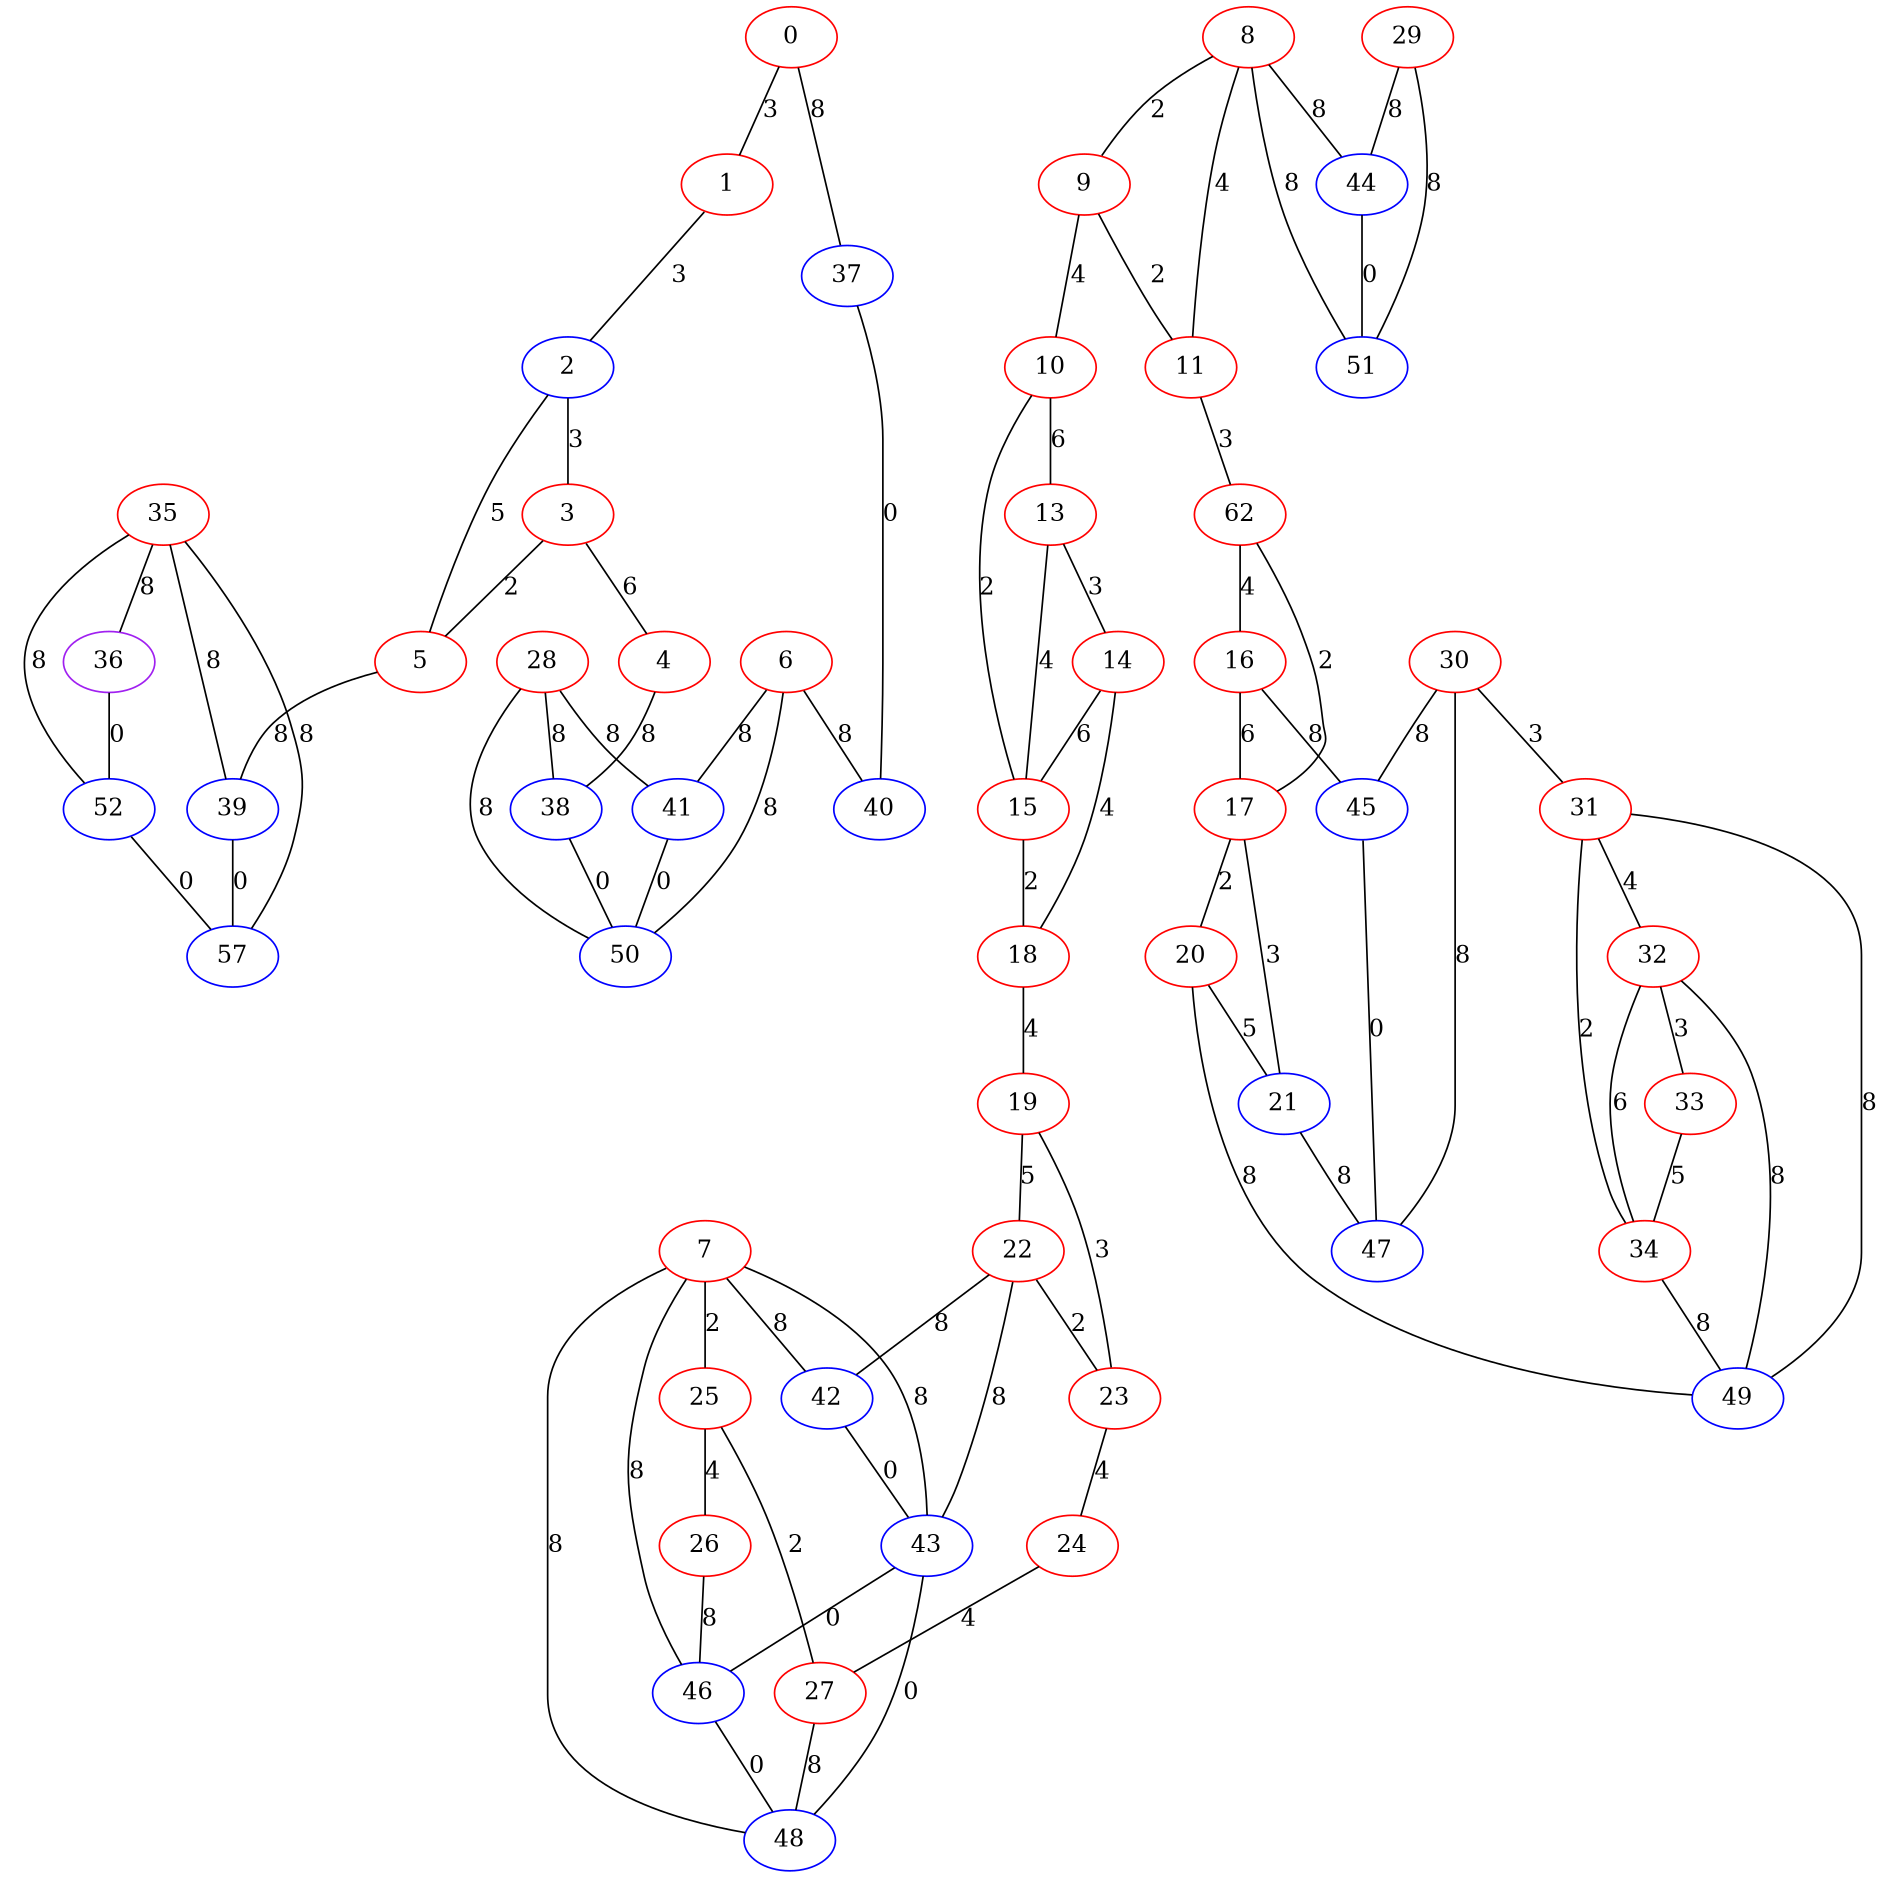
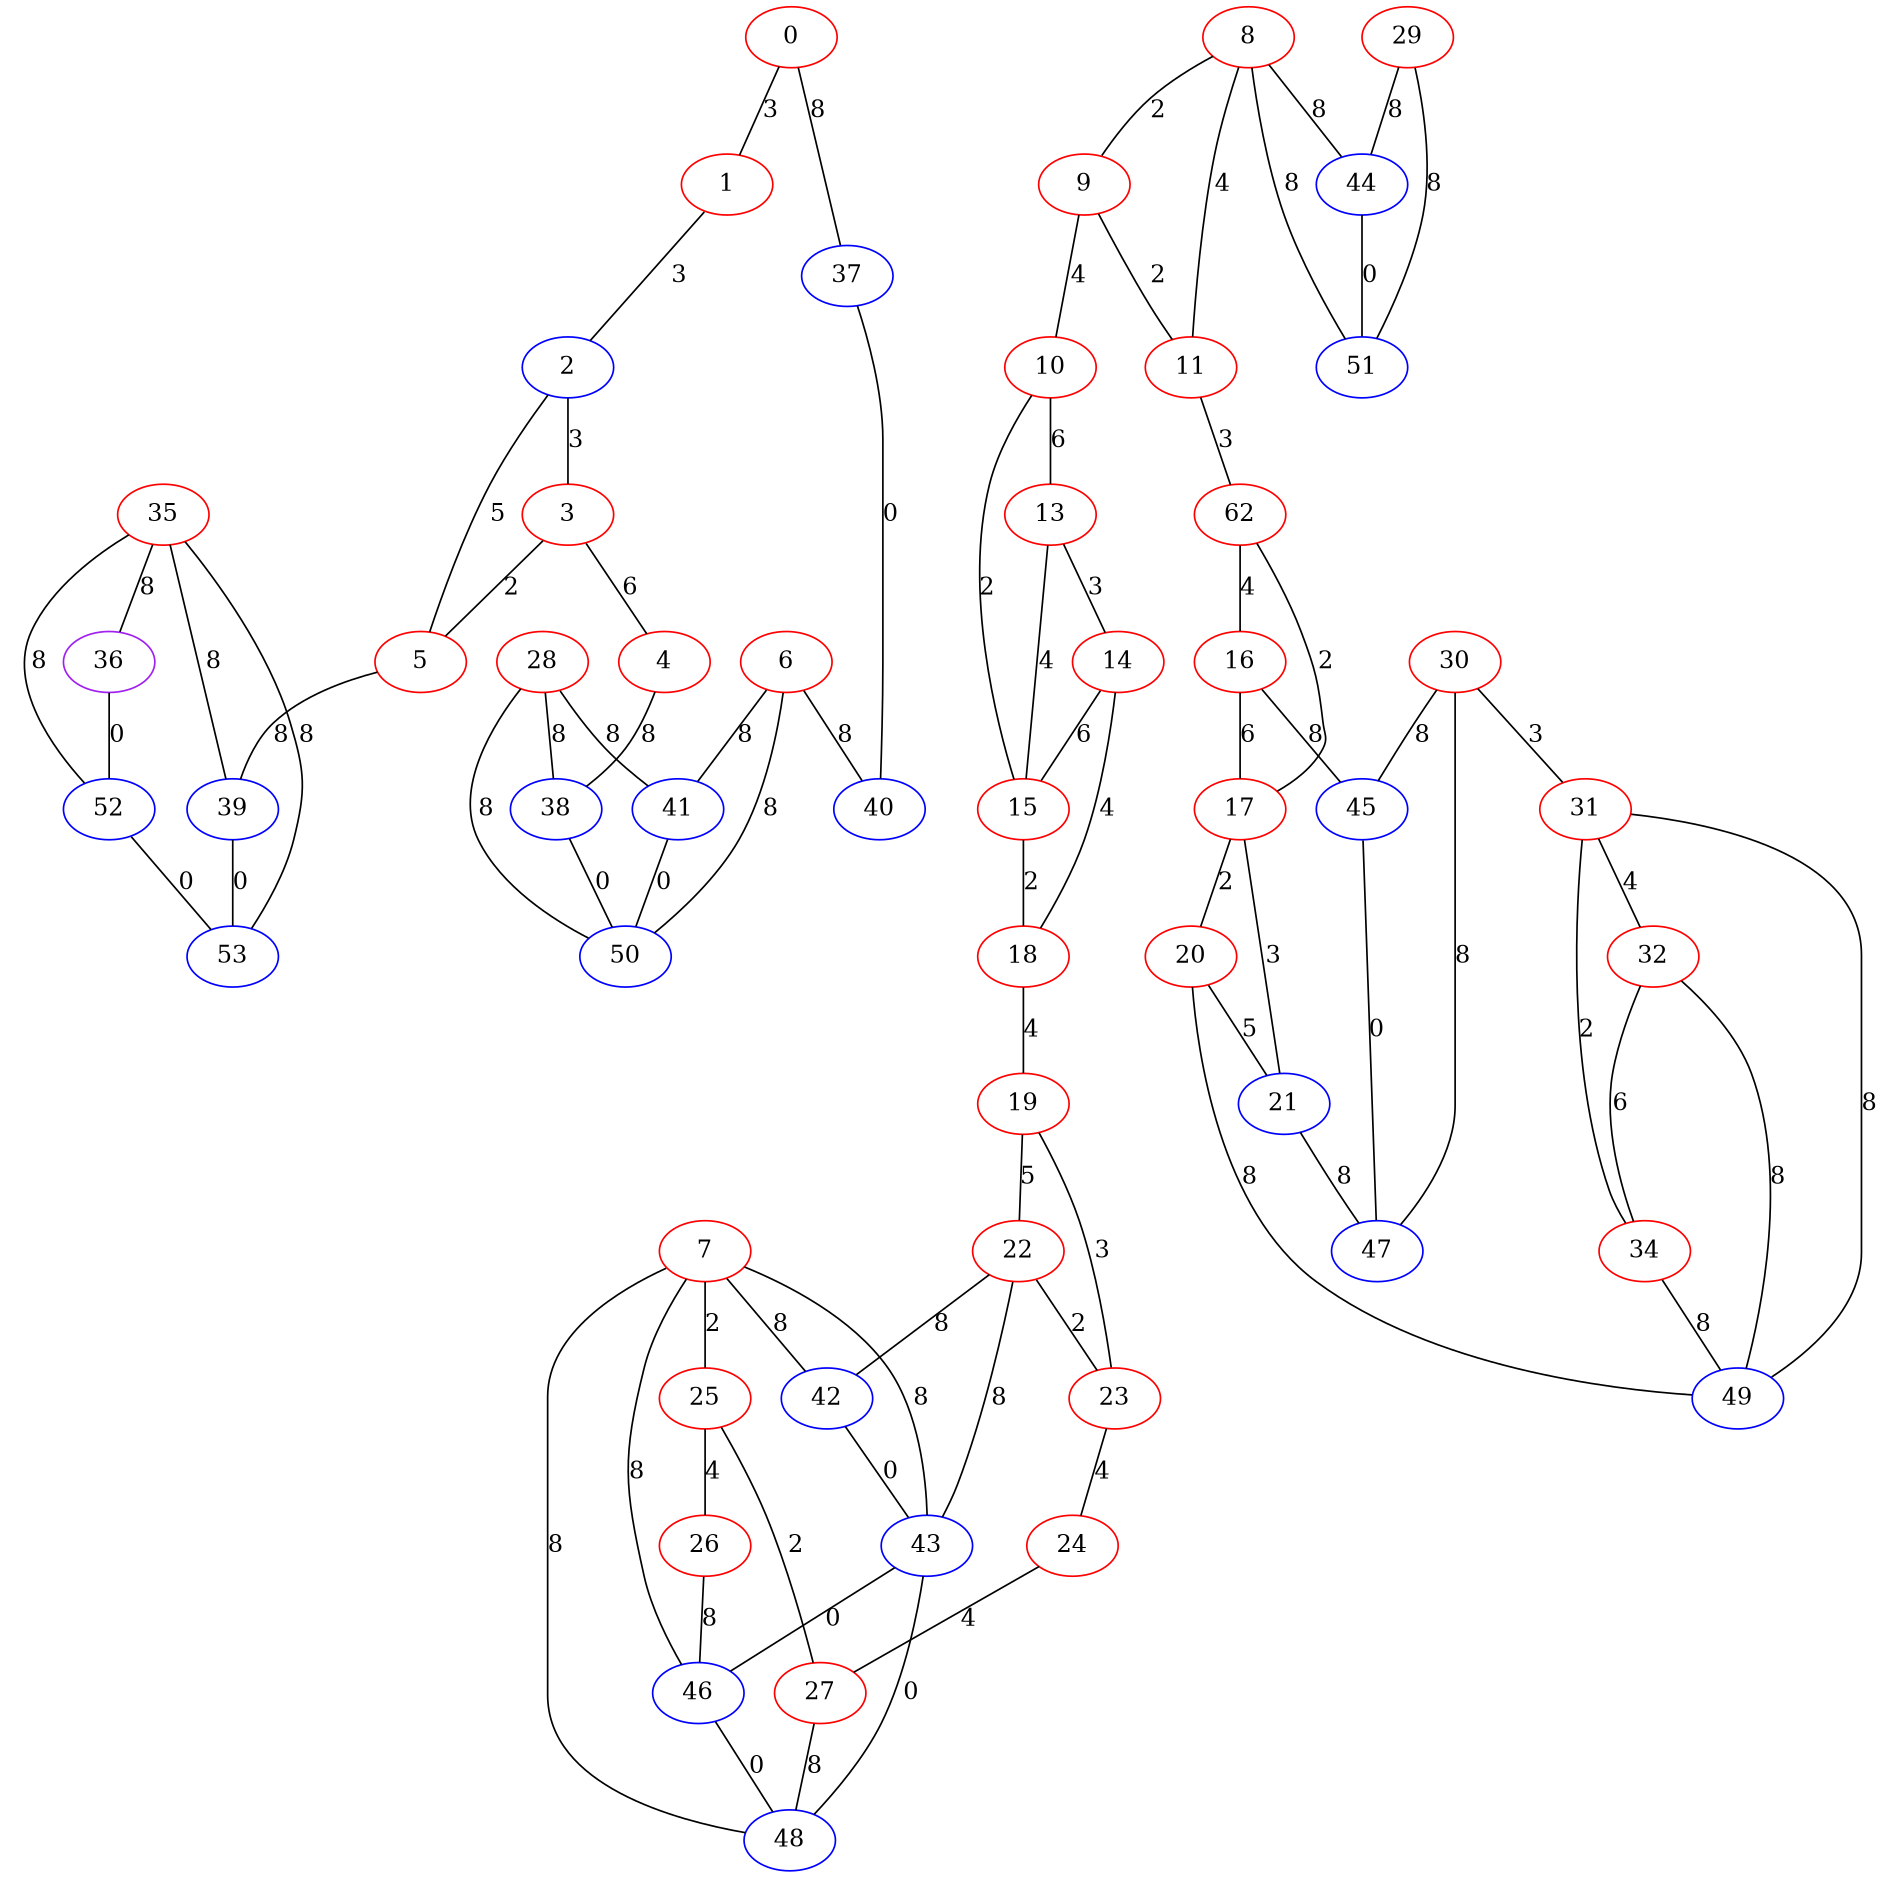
node "57": label "57" -> "53"
node "33": removed
